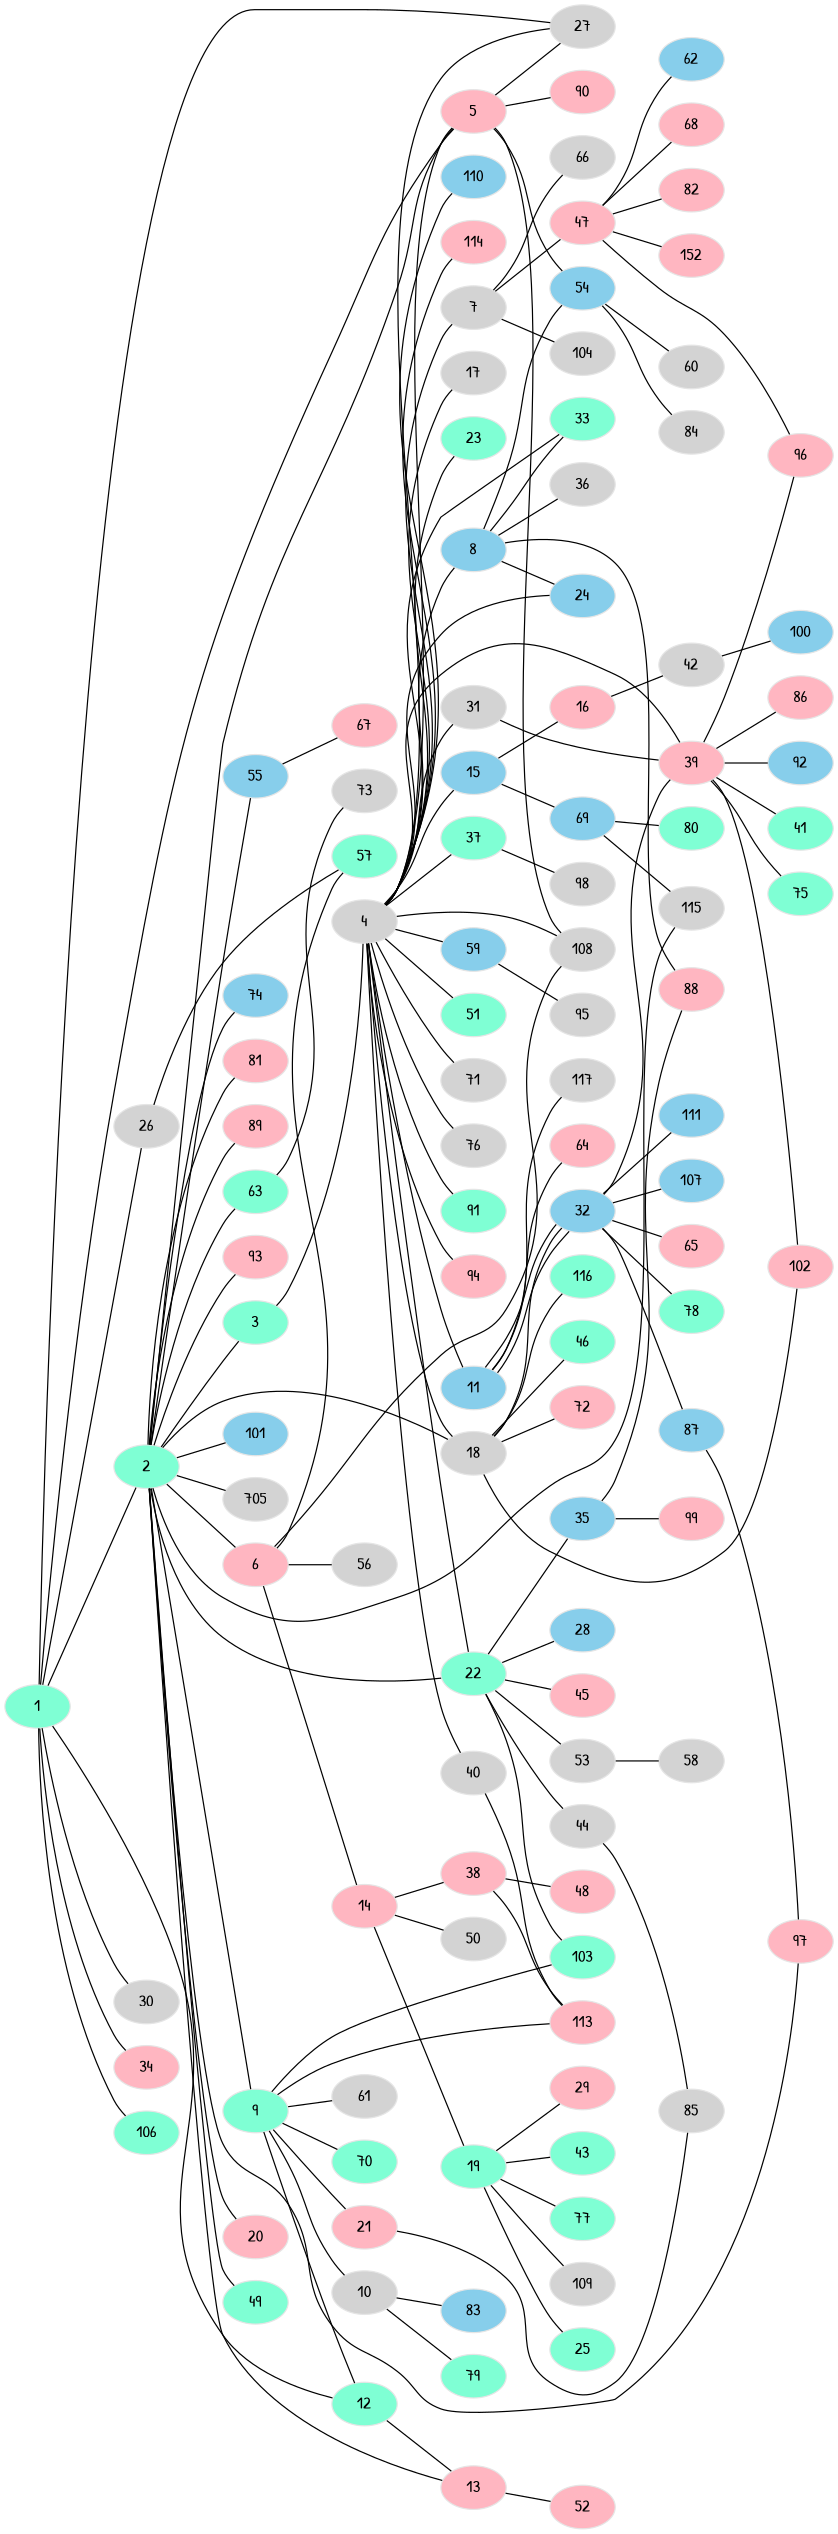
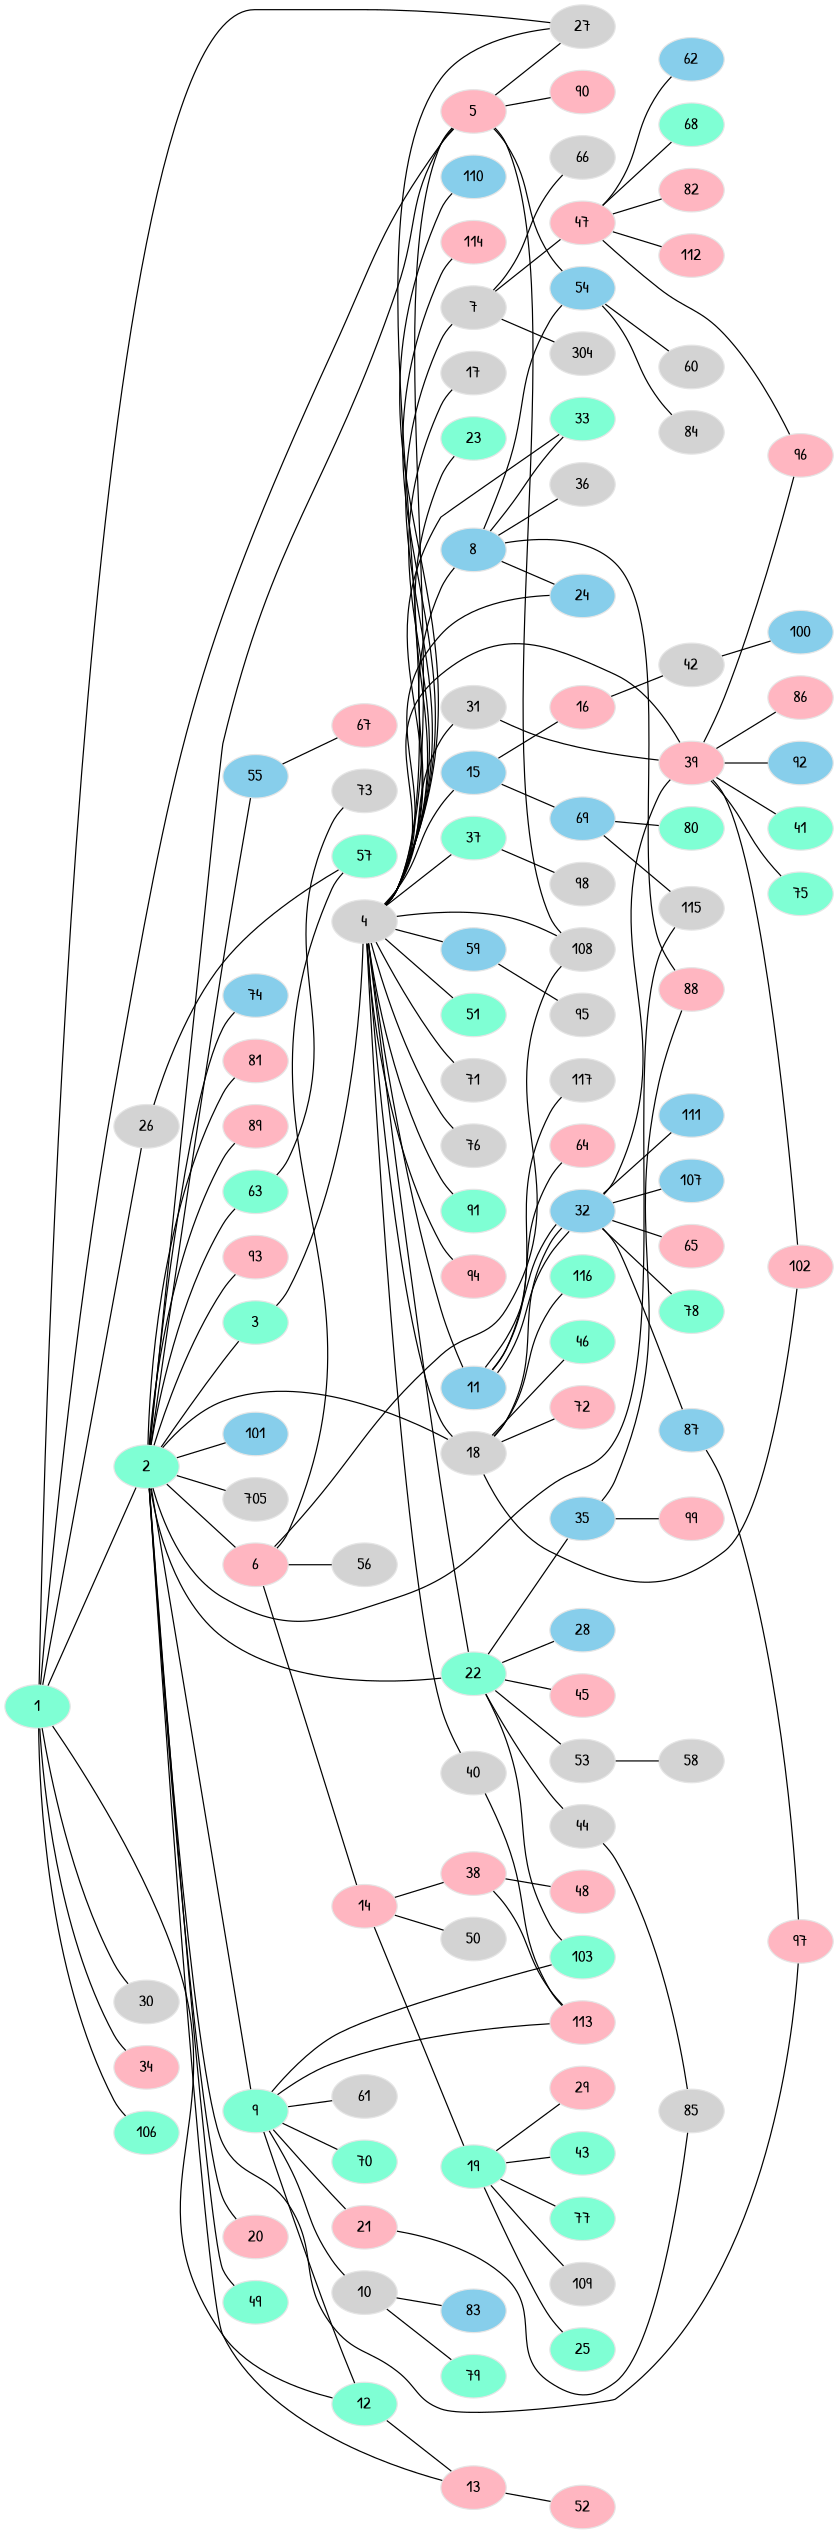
node "68": fillcolor lightpink -> aquamarine
node "152": label "152" -> "112"
node "104": label "104" -> "304"
